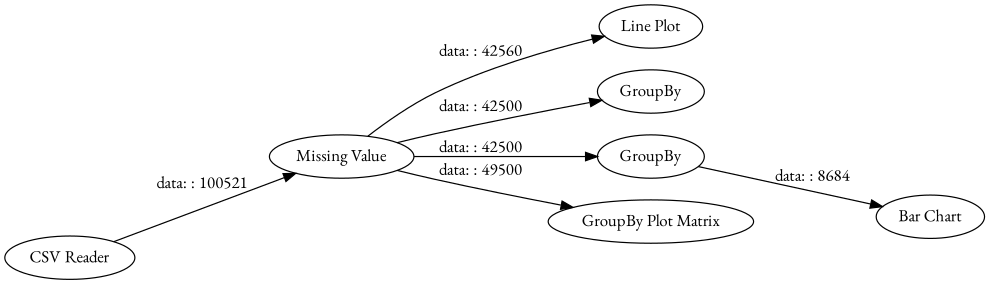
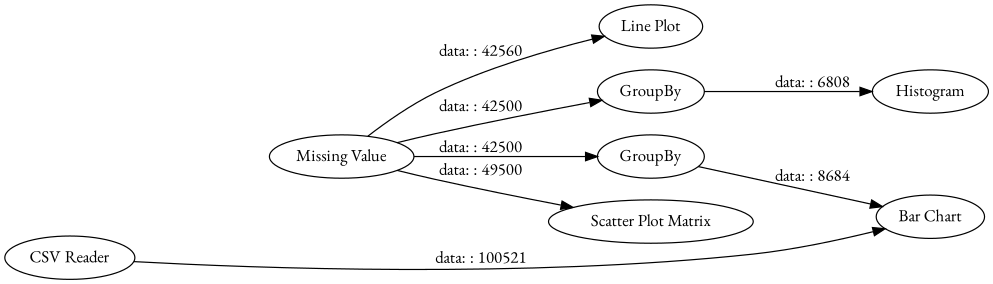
node "Histogram": added
edge "CSV Reader" -> "Missing Value": now "CSV Reader" -> "Bar Chart"
node "GroupBy Plot Matrix": label "GroupBy Plot Matrix" -> "Scatter Plot Matrix"
